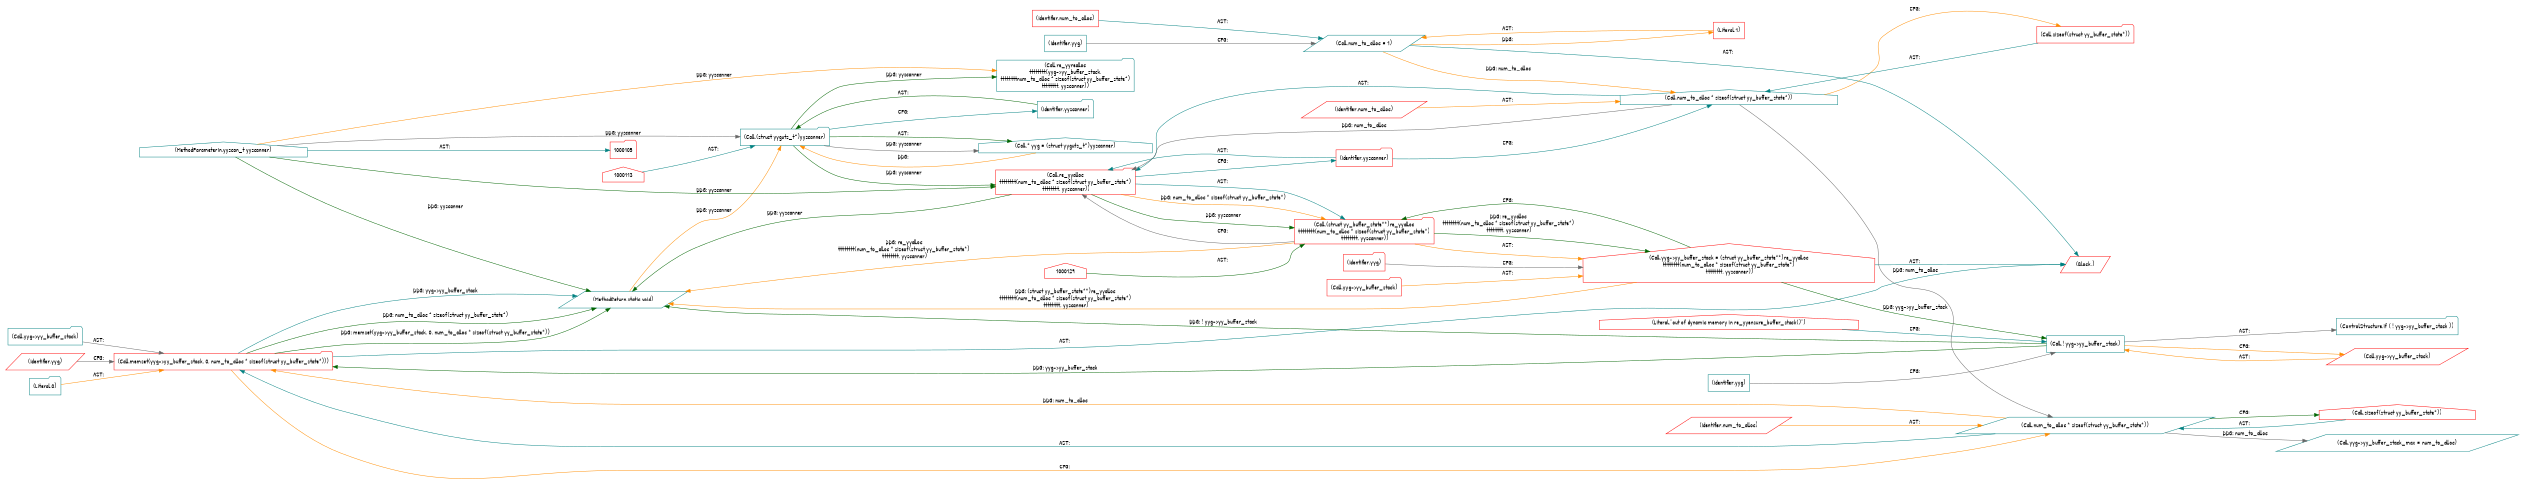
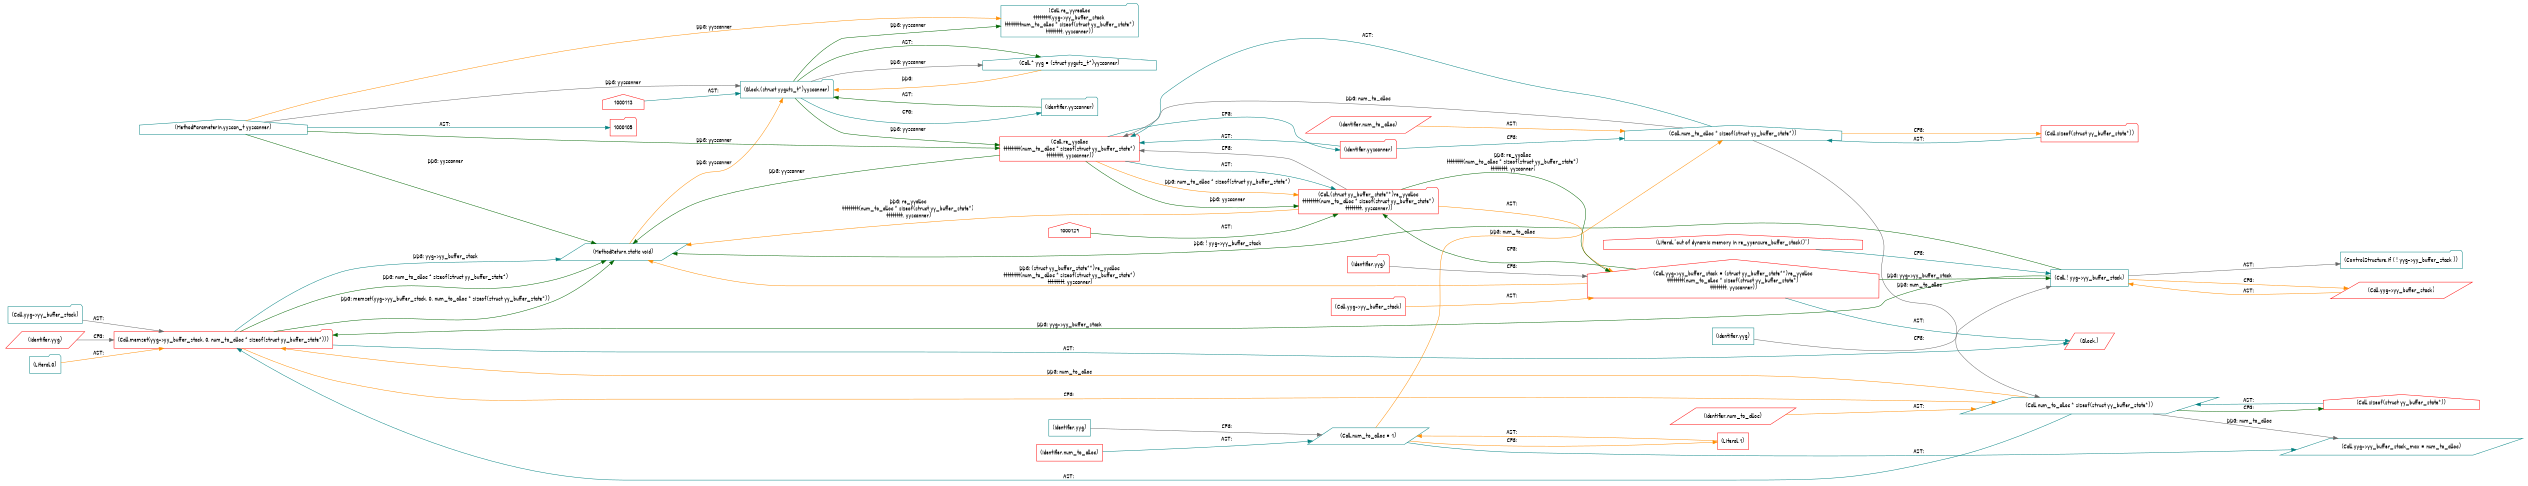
edge "(Call,num_to_alloc = 1)" -> "(Literal,1)": label "DDG: " -> "CFG: "
edge "(Call,num_to_alloc = 1)" -> "(Block,)": now "(Call,num_to_alloc = 1)" -> "(Call,yyg->yy_buffer_stack_max = num_to_alloc)"
node "(Call,(struct yyguts_t*)yyscanner)": label "(Call,(struct yyguts_t*)yyscanner)" -> "(Block,(struct yyguts_t*)yyscanner)"
